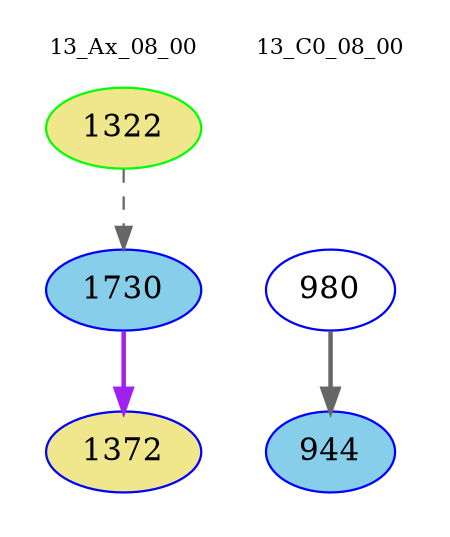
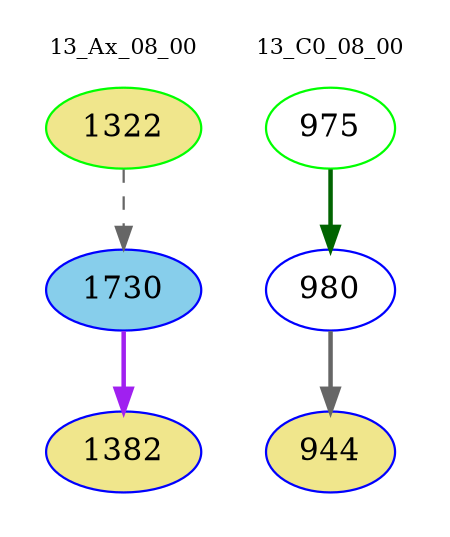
node "975": added
node "1372": label "1372" -> "1382"
node "944": fillcolor skyblue -> khaki
